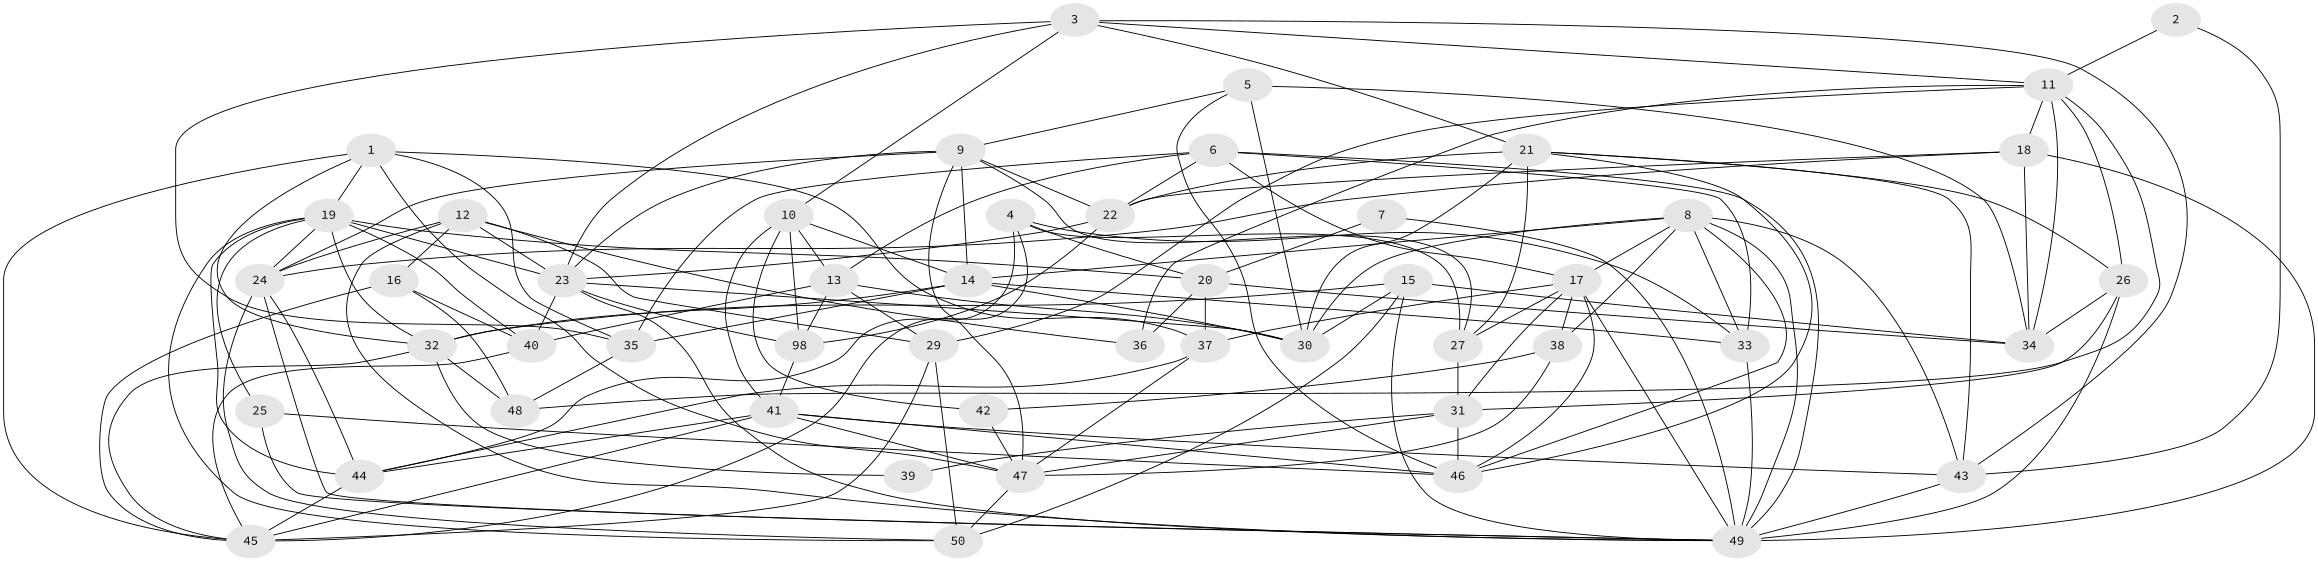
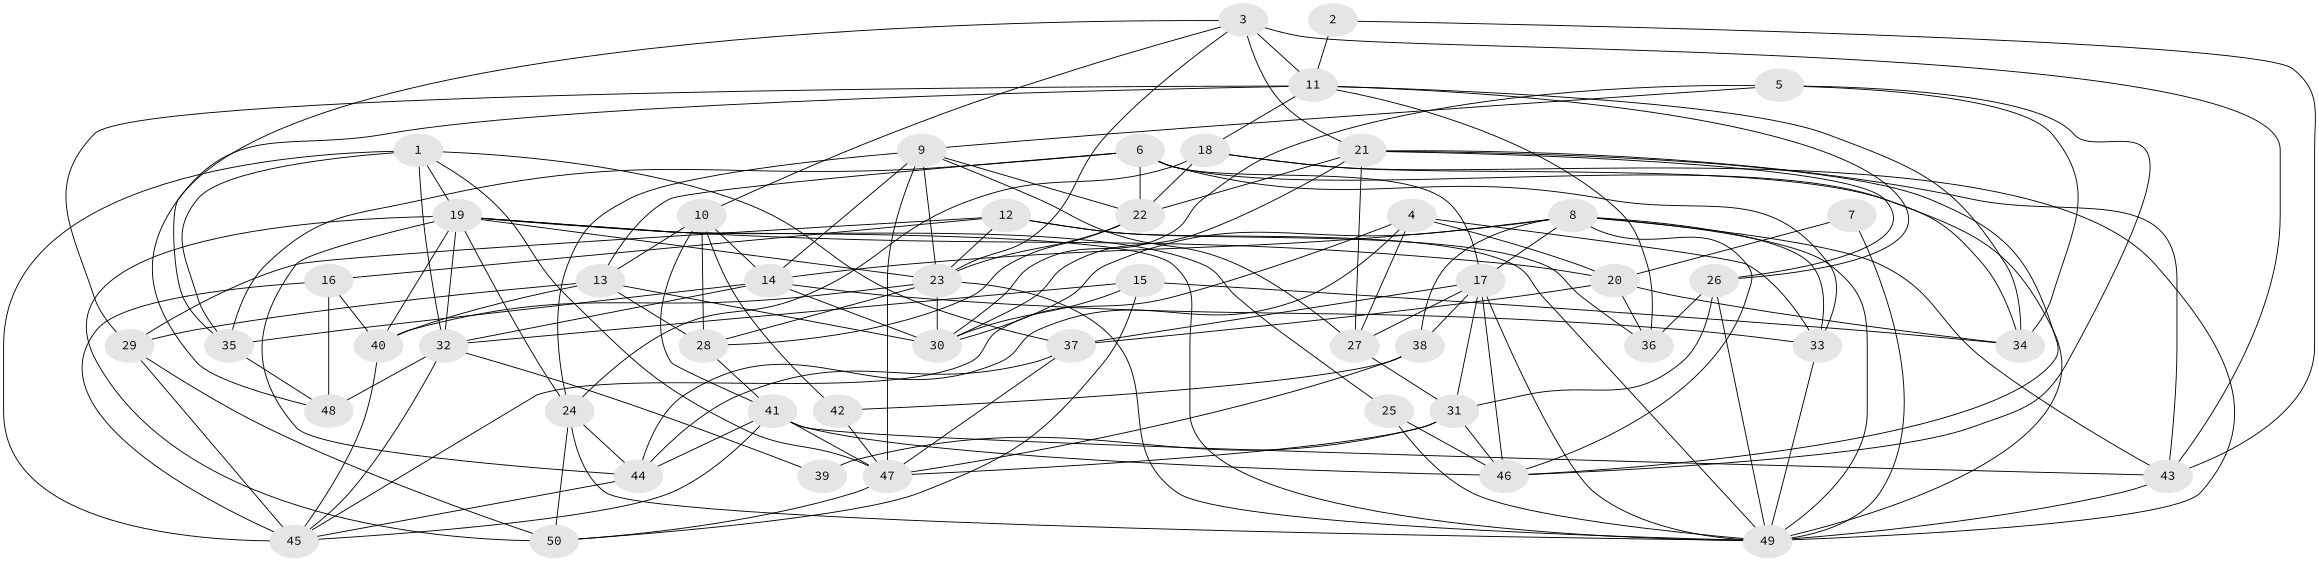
edge "12" -- "24": removed
edge "26" -- "34": now "26" -- "36"
node "98": label "98" -> "28"
edge "15" -- "49": now "19" -- "49"
